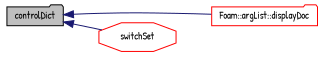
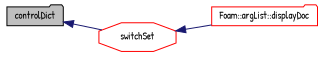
edge "Foam::argList::displayDoc" -> "controlDict": now "Foam::argList::displayDoc" -> "switchSet"
